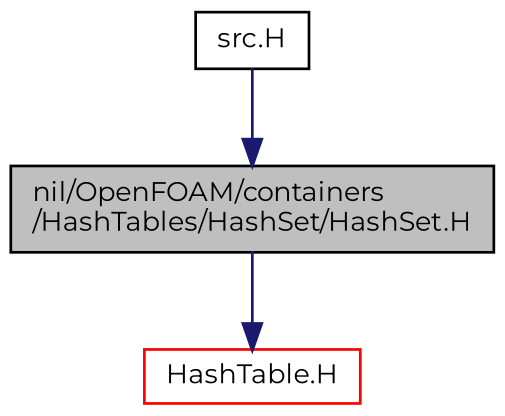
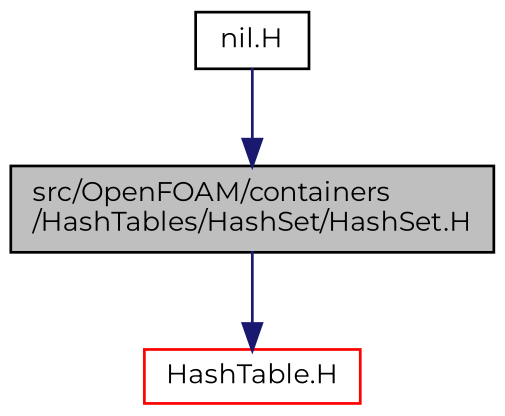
node "src.H": label "src.H" -> "nil.H"
node "nil/OpenFOAM/containers /HashTables/HashSet/HashSet.H": label "nil/OpenFOAM/containers /HashTables/HashSet/HashSet.H" -> "src/OpenFOAM/containers /HashTables/HashSet/HashSet.H"
